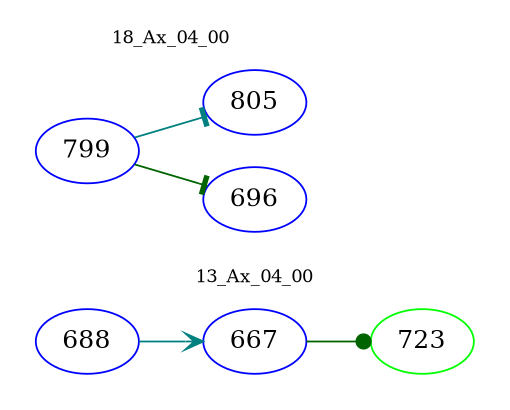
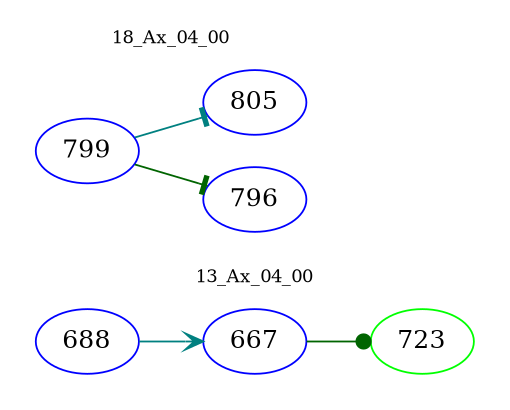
node "696": label "696" -> "796"
